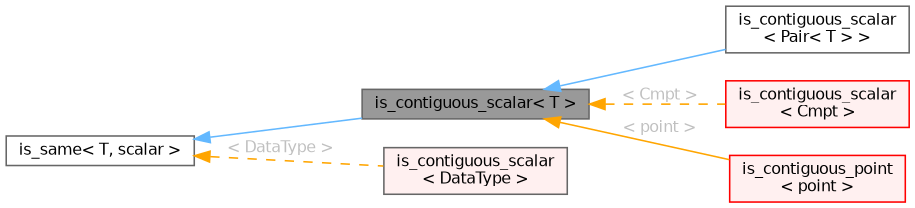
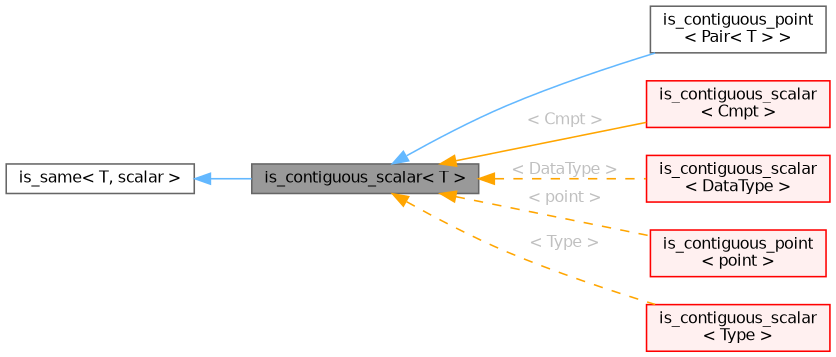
node "is_contiguous_scalar < Pair< T > >": label "is_contiguous_scalar < Pair< T > >" -> "is_contiguous_point < Pair< T > >"
edge "is_contiguous_scalar < Cmpt >" -> "is_contiguous_scalar< T >": style dashed -> solid
edge "is_contiguous_point < point >" -> "is_contiguous_scalar< T >": style solid -> dashed
edge "is_contiguous_scalar < DataType >" -> "is_same< T, scalar >": now "is_contiguous_scalar < DataType >" -> "is_contiguous_scalar< T >"
node "is_contiguous_scalar < DataType >": color gray40 -> red
node "is_contiguous_scalar < Type >": added
